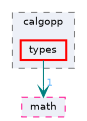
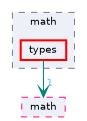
cluster "calgopp": label "calgopp" -> "math"
